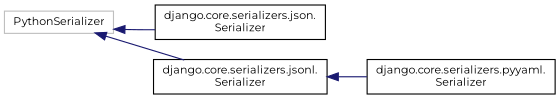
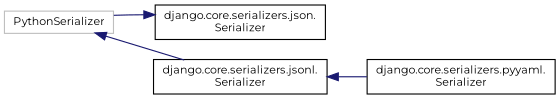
edge "django.core.serializers.json. Serializer" -> "PythonSerializer": reversed
